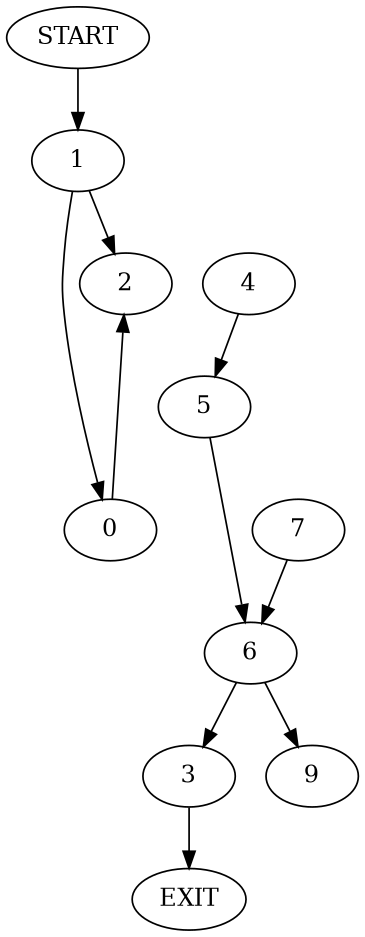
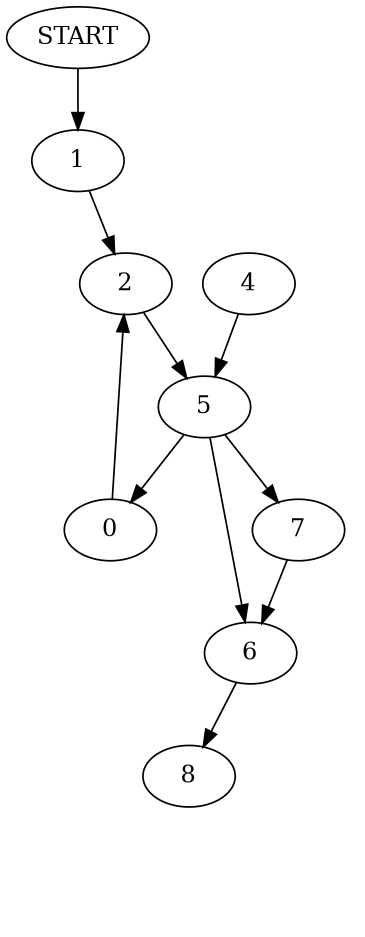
edge "1" -> "0": now "5" -> "0"
edge "2" -> "5": added
edge "5" -> "7": added
node "3": label "3" -> "8"
node "9": removed
node "EXIT": removed
